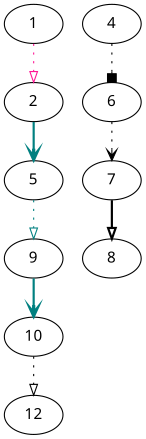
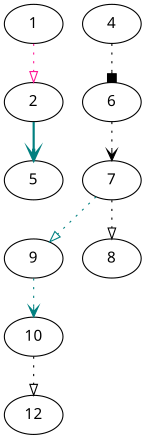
edge "5" -> "9": now "7" -> "9"
edge "7" -> "8": style bold -> dotted
edge "9" -> "10": style bold -> dotted
